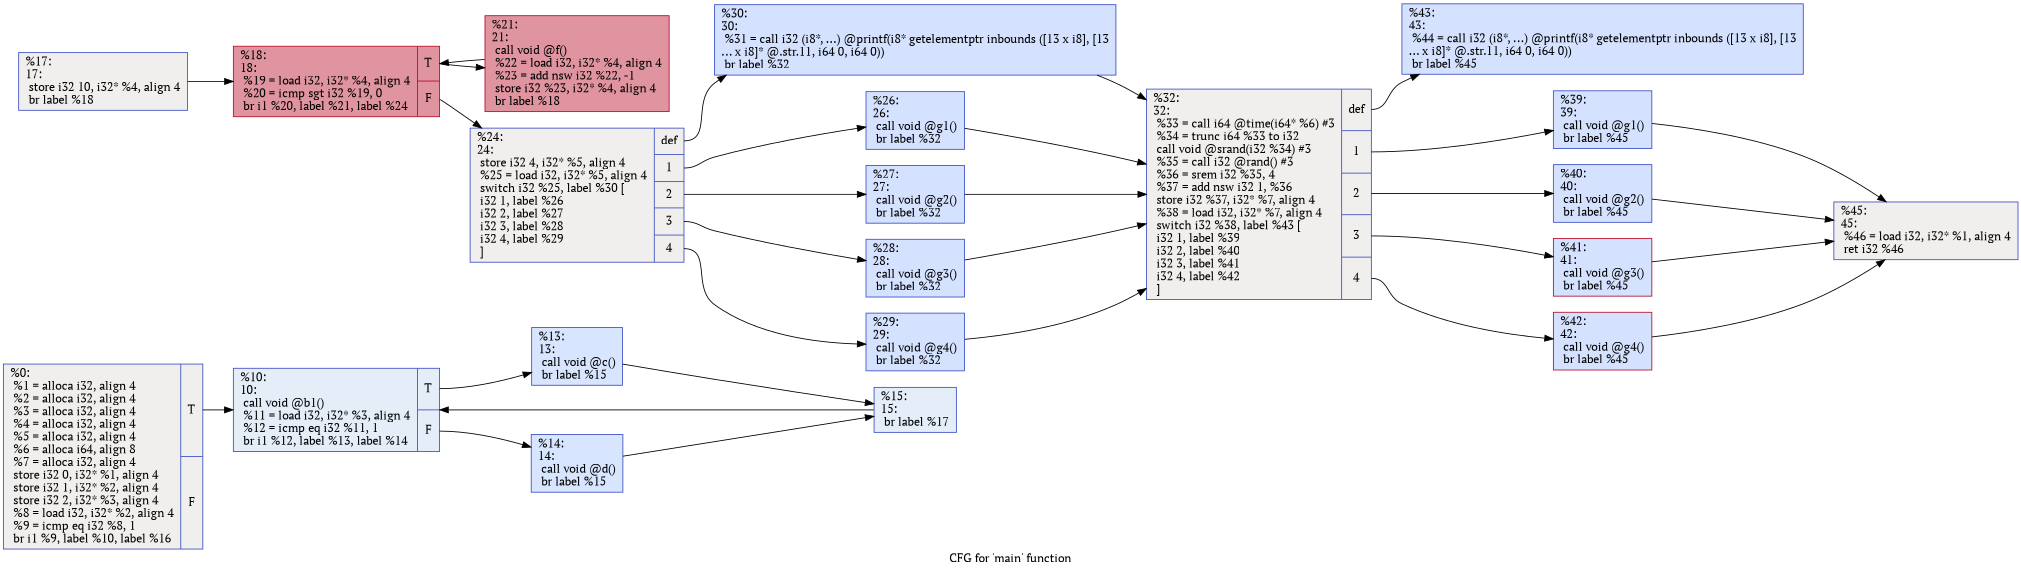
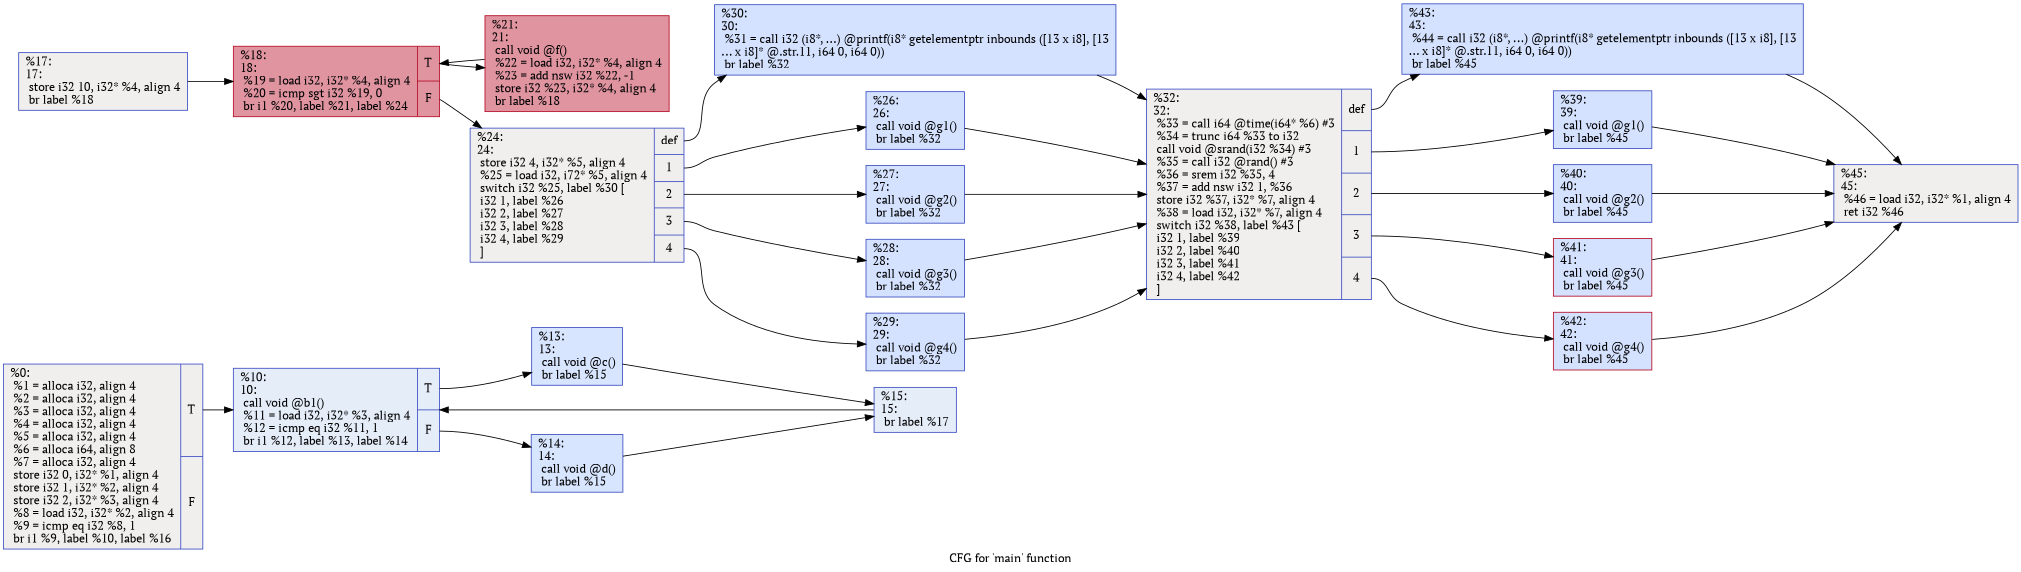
edge "%43:" -> "%45:": added
node "%24:": text "%25 = load i32, i32* %5, align 4" -> "%25 = load i32, i72* %5, align 4"
